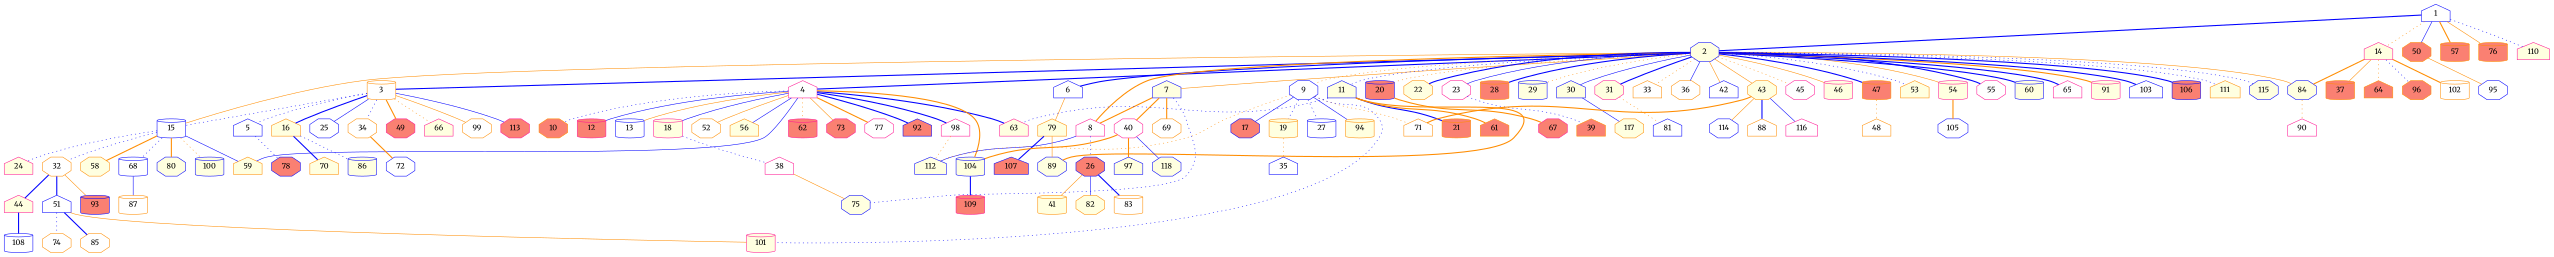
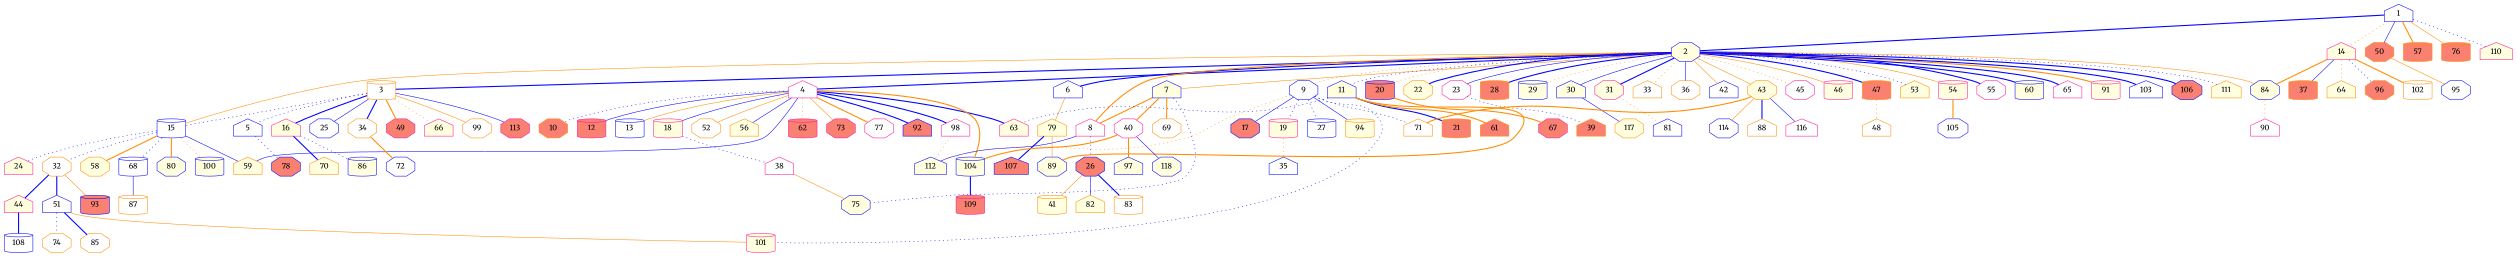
edge "14" -- "37": color darkorange -> blue
node "106": shape cylinder -> octagon
node "115": removed
node "64": fillcolor salmon -> lightyellow
edge "3" -- "34": style dotted -> bold
edge "9" -- "71": color darkorange -> blue
node "16": color darkorange -> deeppink
node "19": color darkorange -> deeppink
node "82": shape octagon -> house
